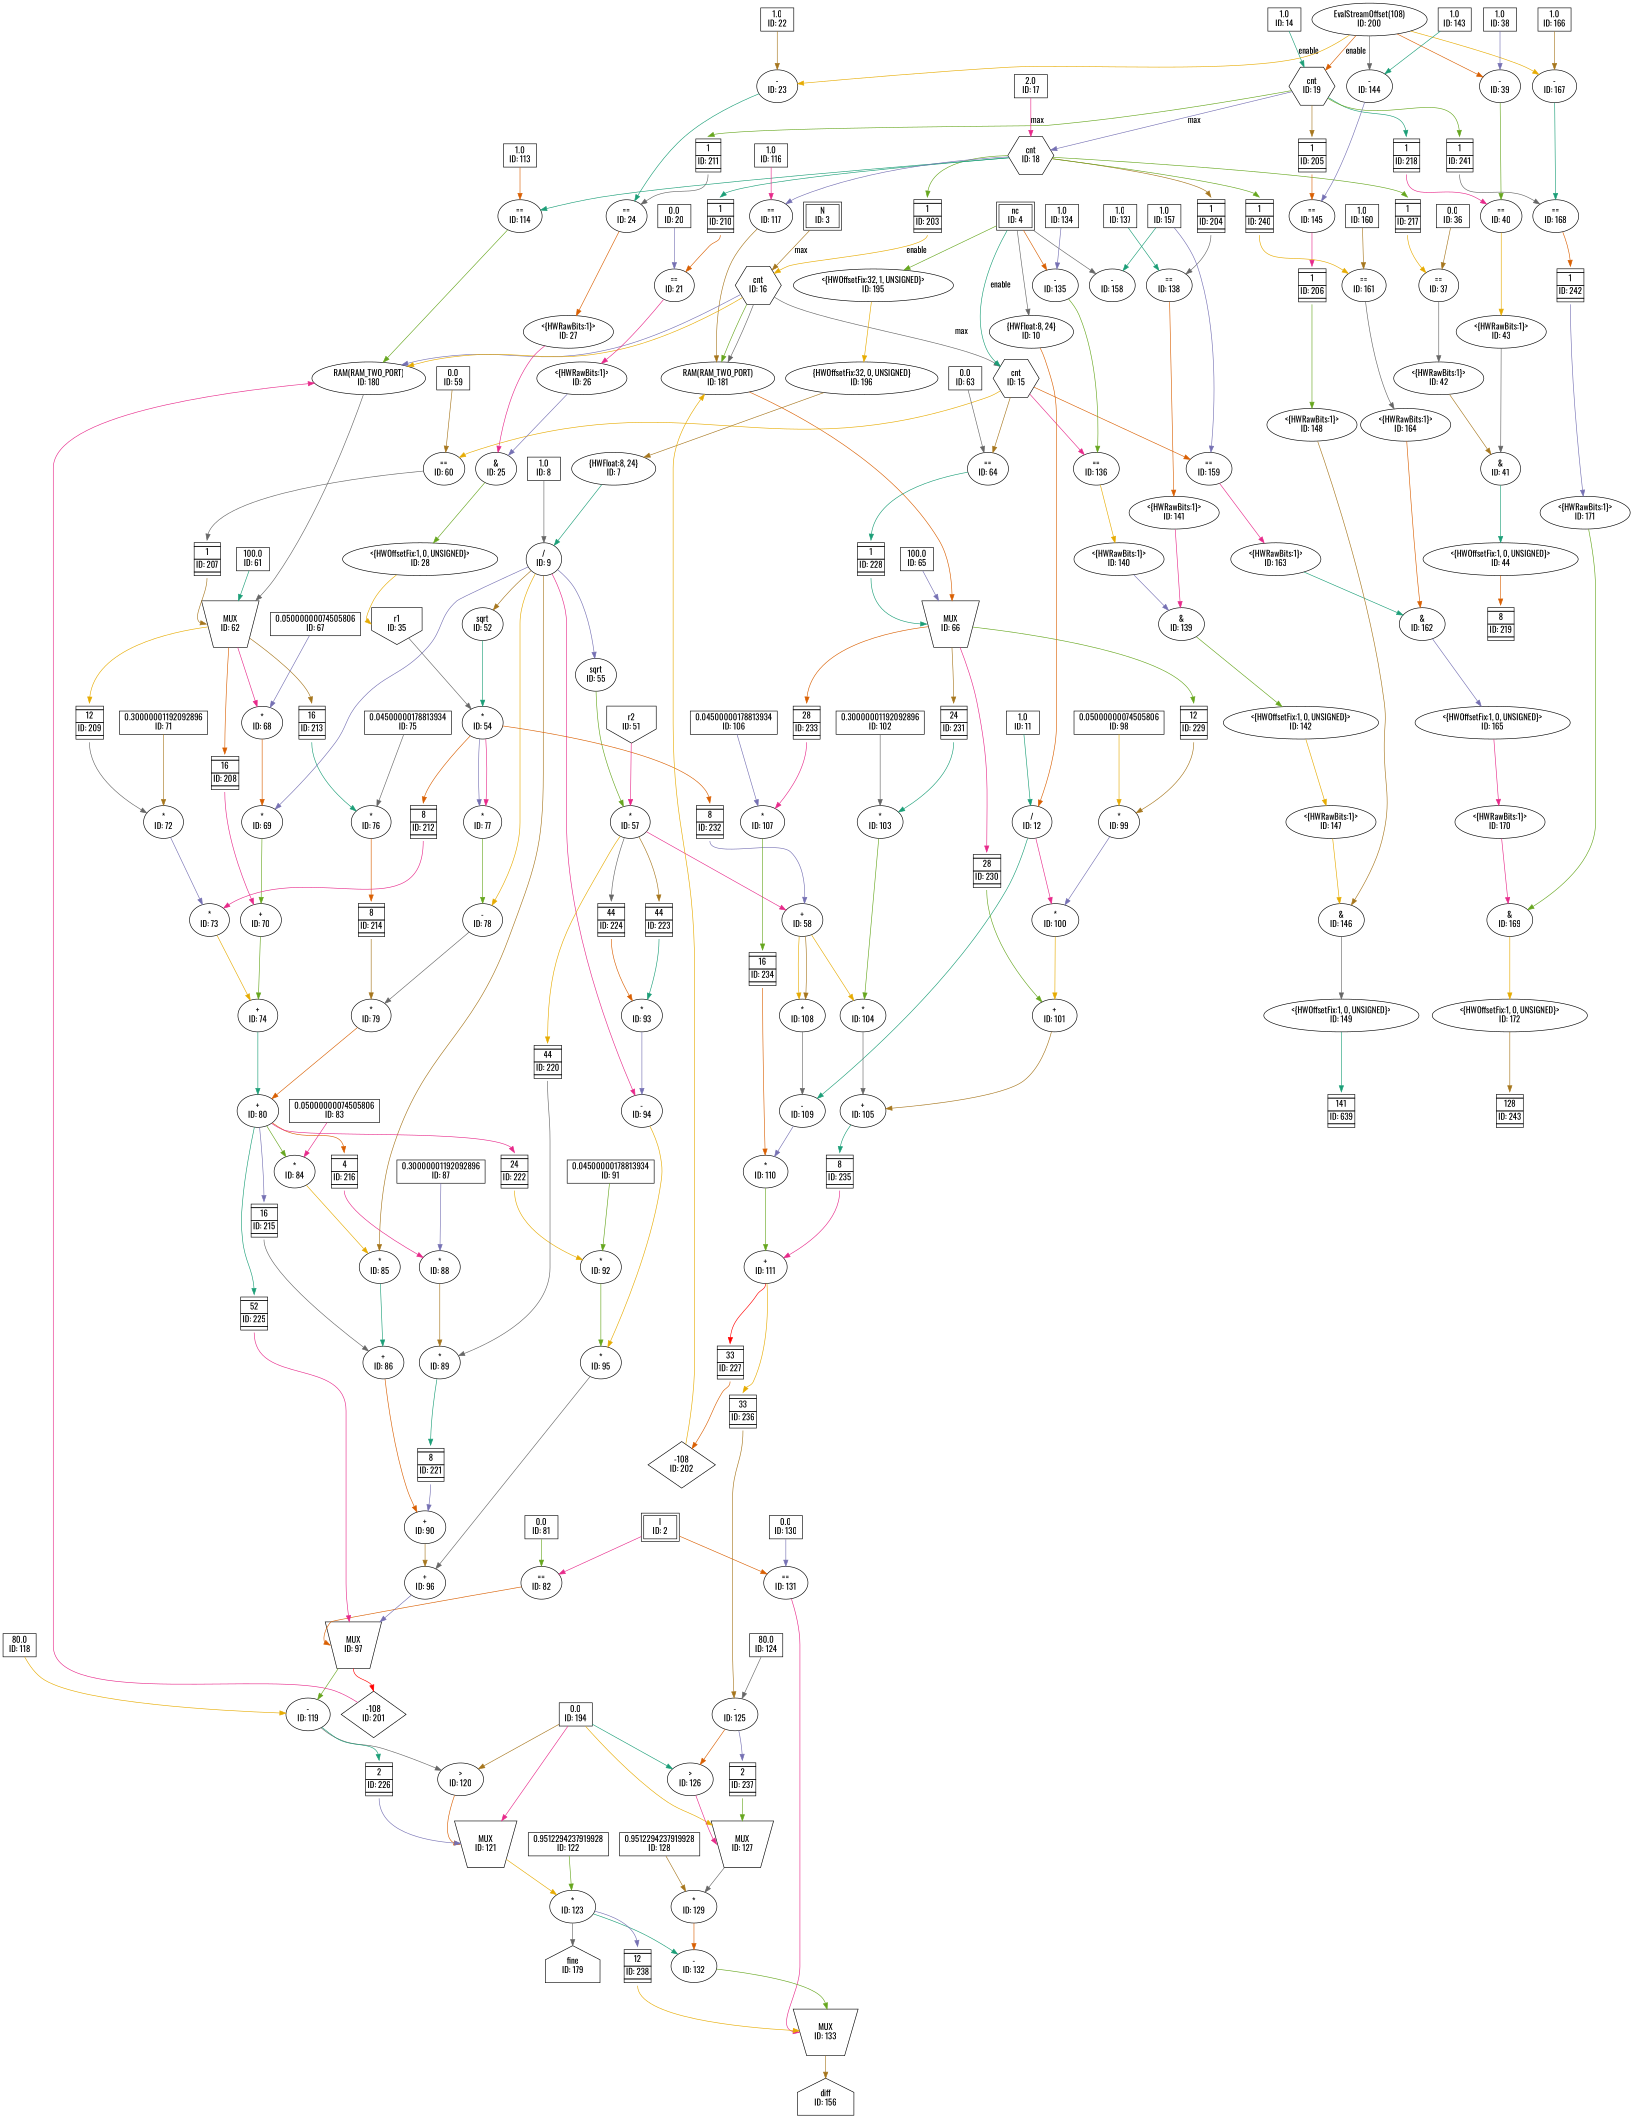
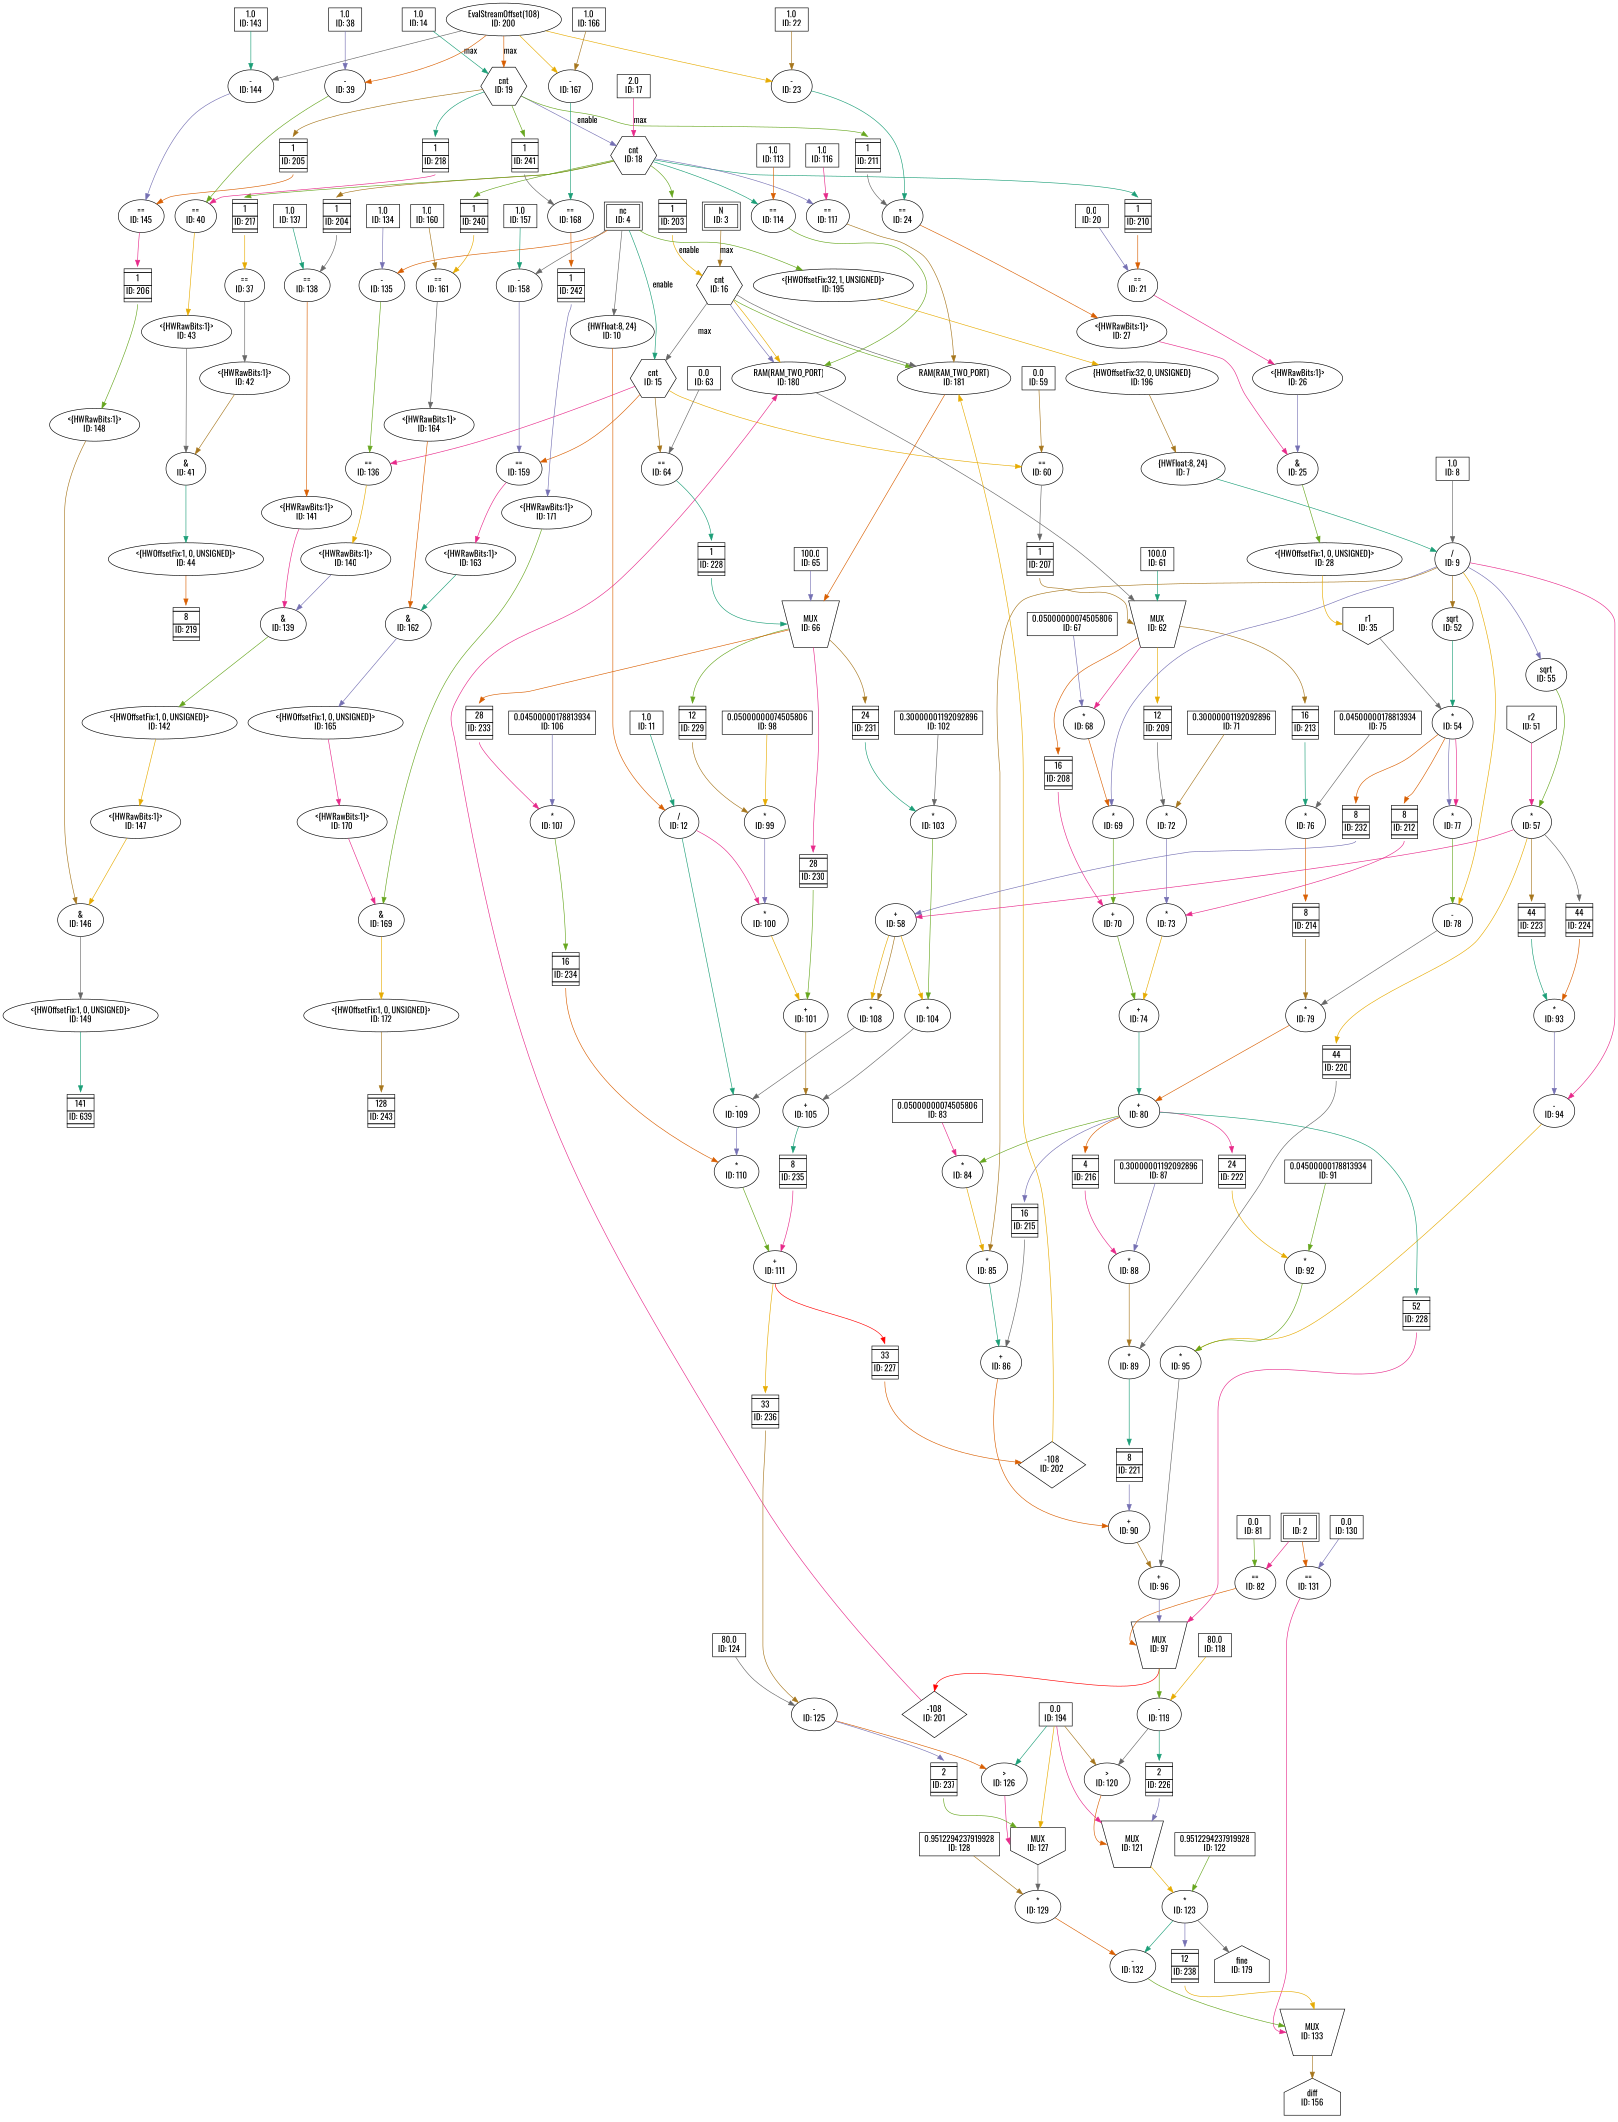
edge "1.0 ID: 14" -> "cnt ID: 19": label "enable" -> "max"
edge "EvalStreamOffset(108) ID: 200" -> "cnt ID: 19": label "enable" -> "max"
edge "cnt ID: 19" -> "cnt ID: 18": label "max" -> "enable"
node "0.0 ID: 36": removed
edge "1.0 ID: 157" -> "== ID: 159": now "- ID: 158" -> "== ID: 159"
node "52": text "ID: 225" -> "ID: 228"
node "MUX ID: 127": shape invtrapezium -> invhouse
